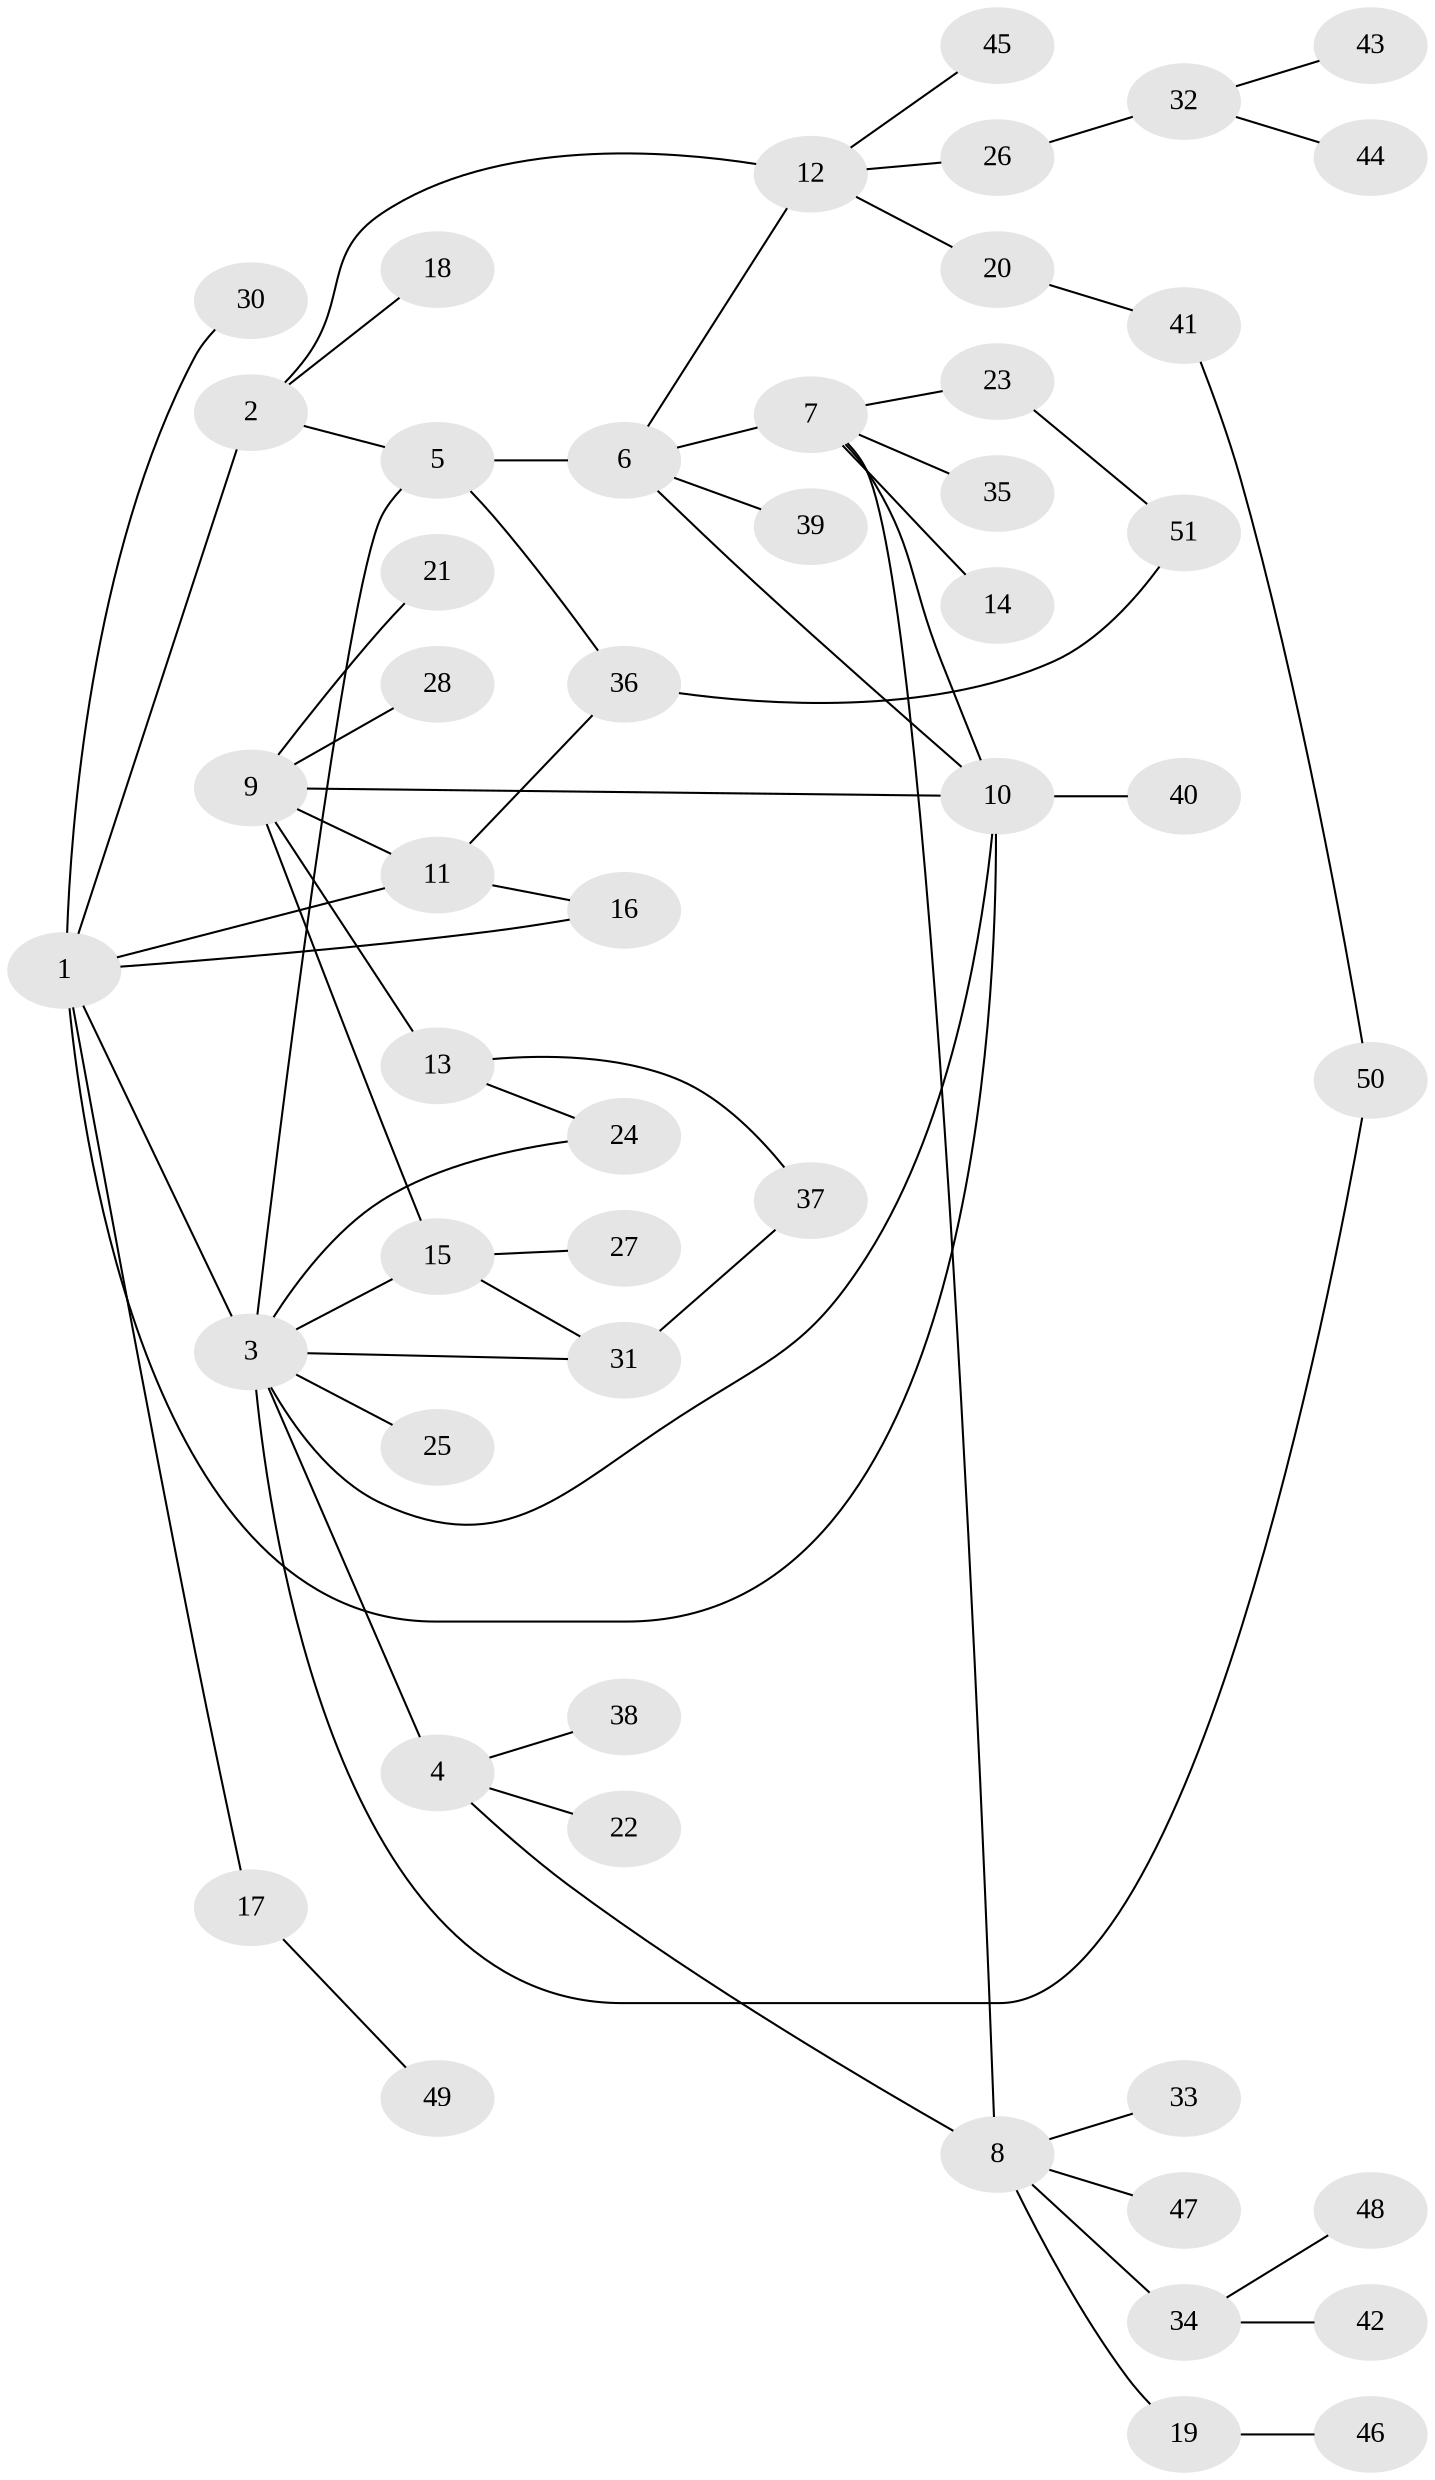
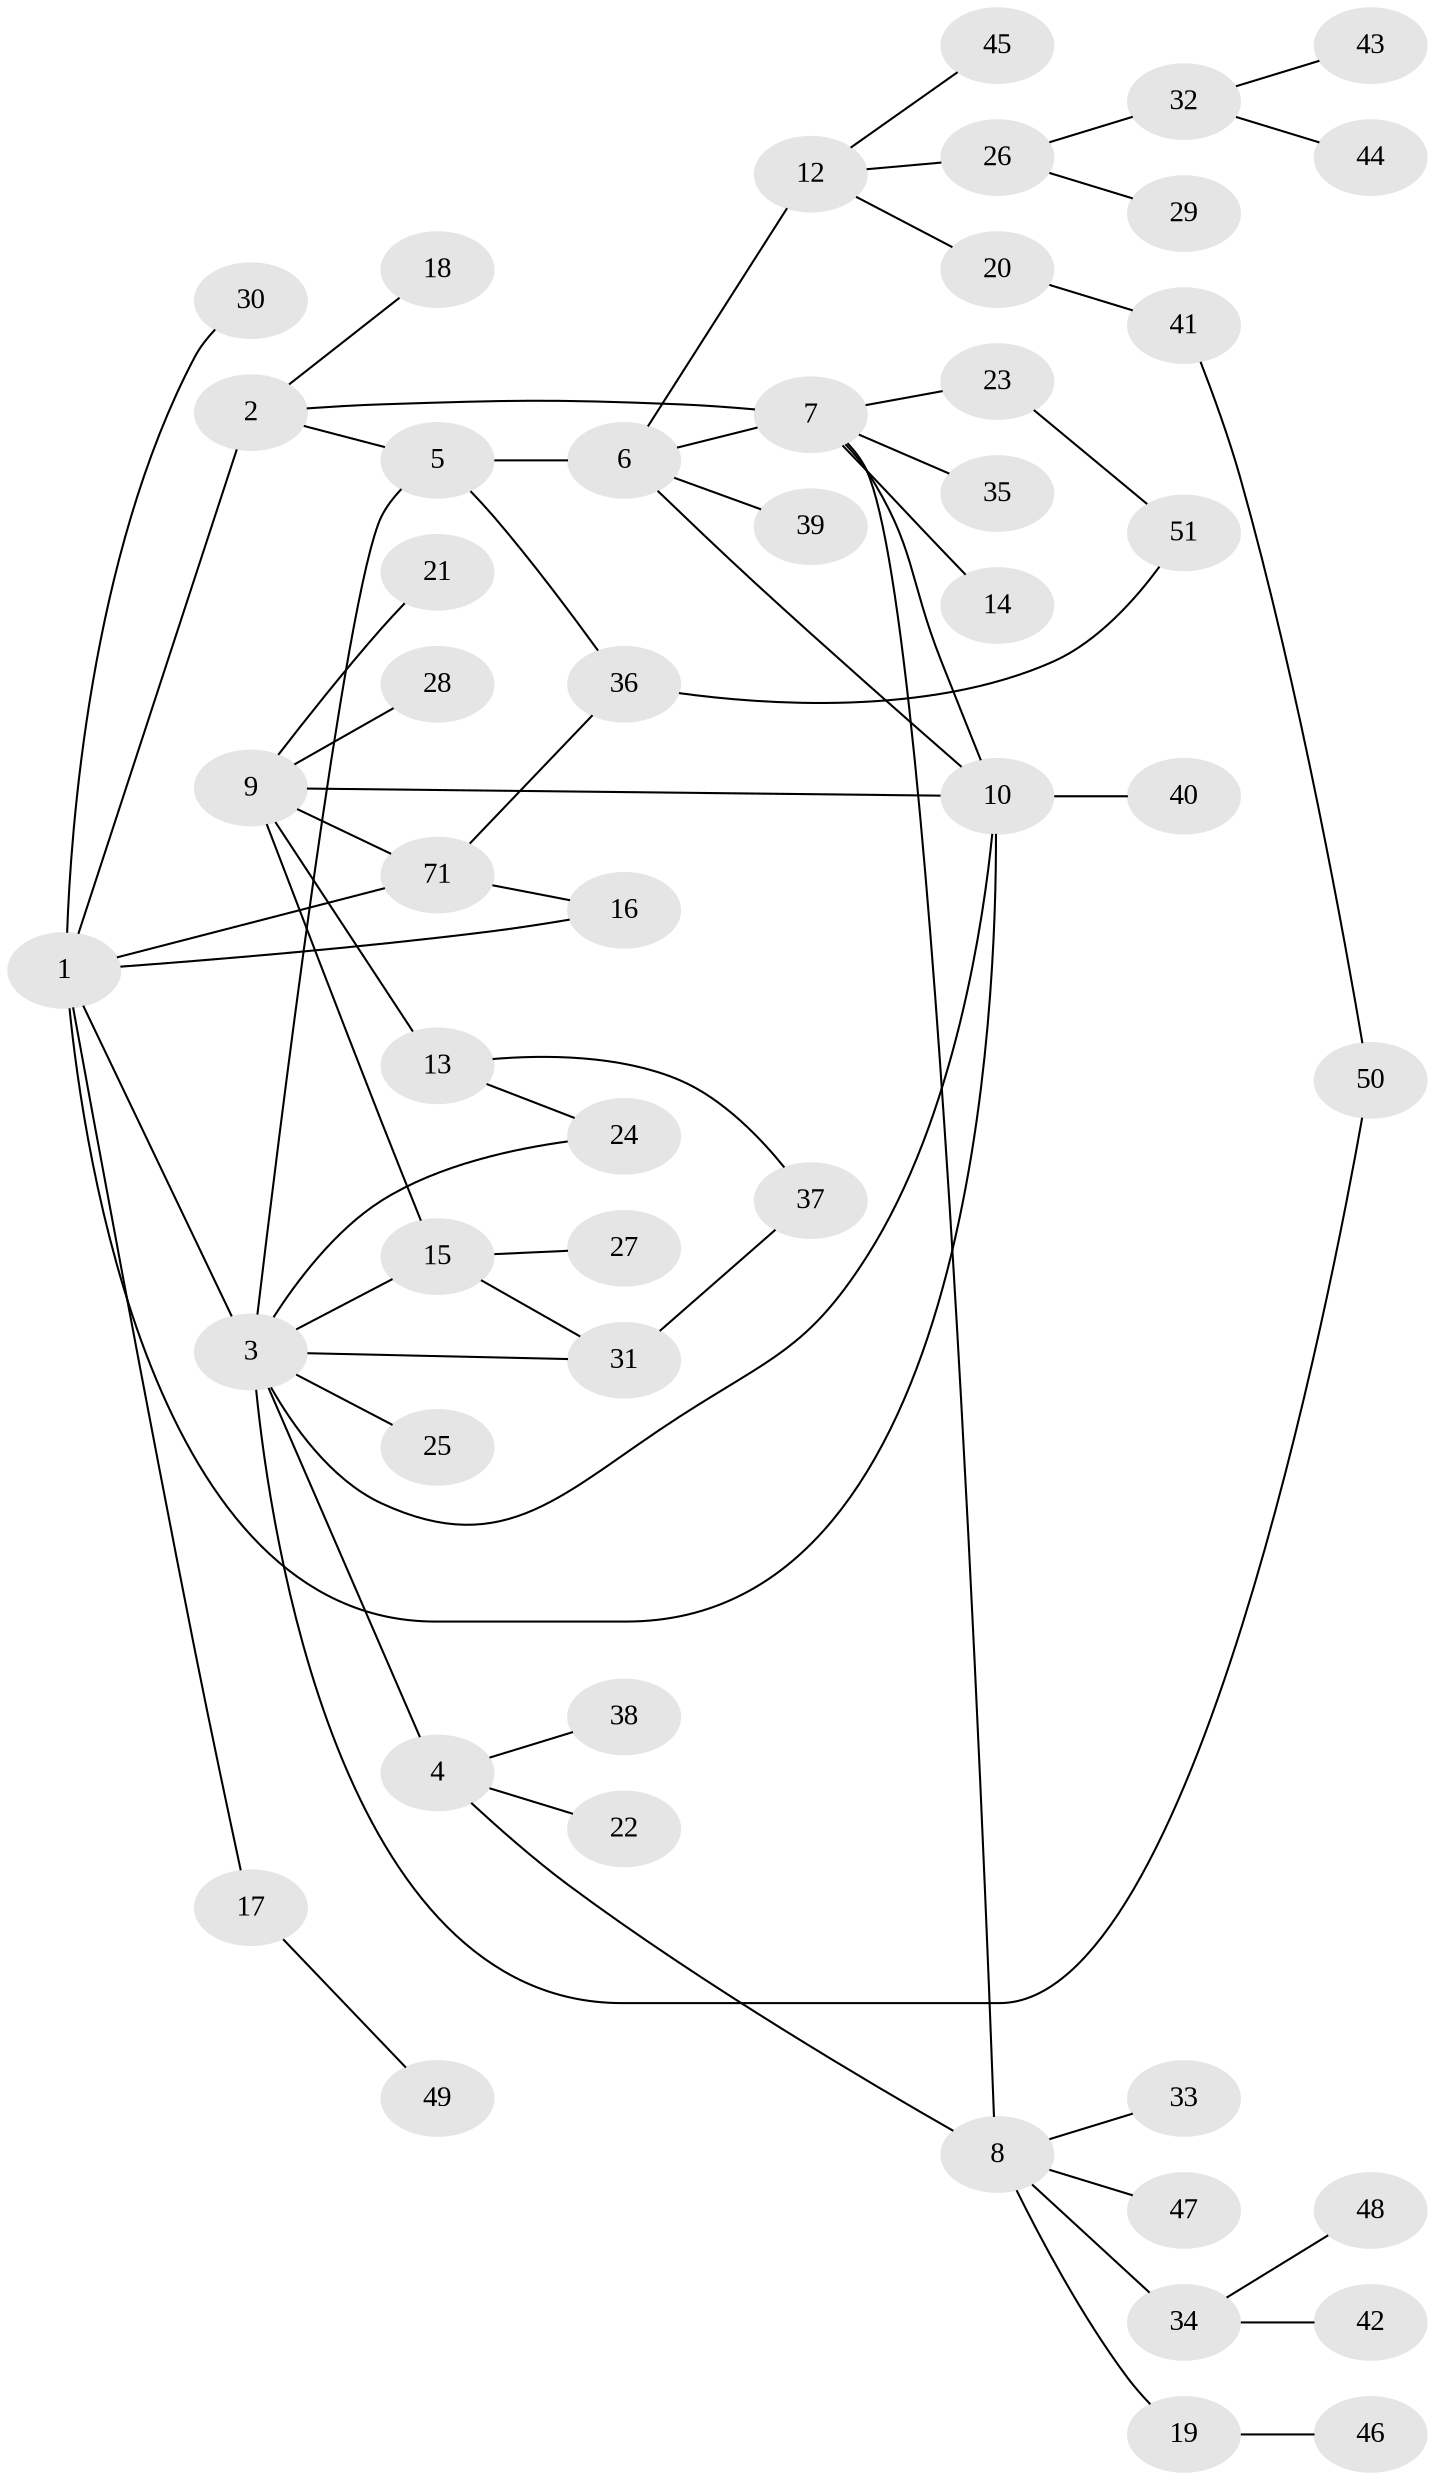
edge "12" -- "2": now "7" -- "2"
node "29": added
node "11": label "11" -> "71"
